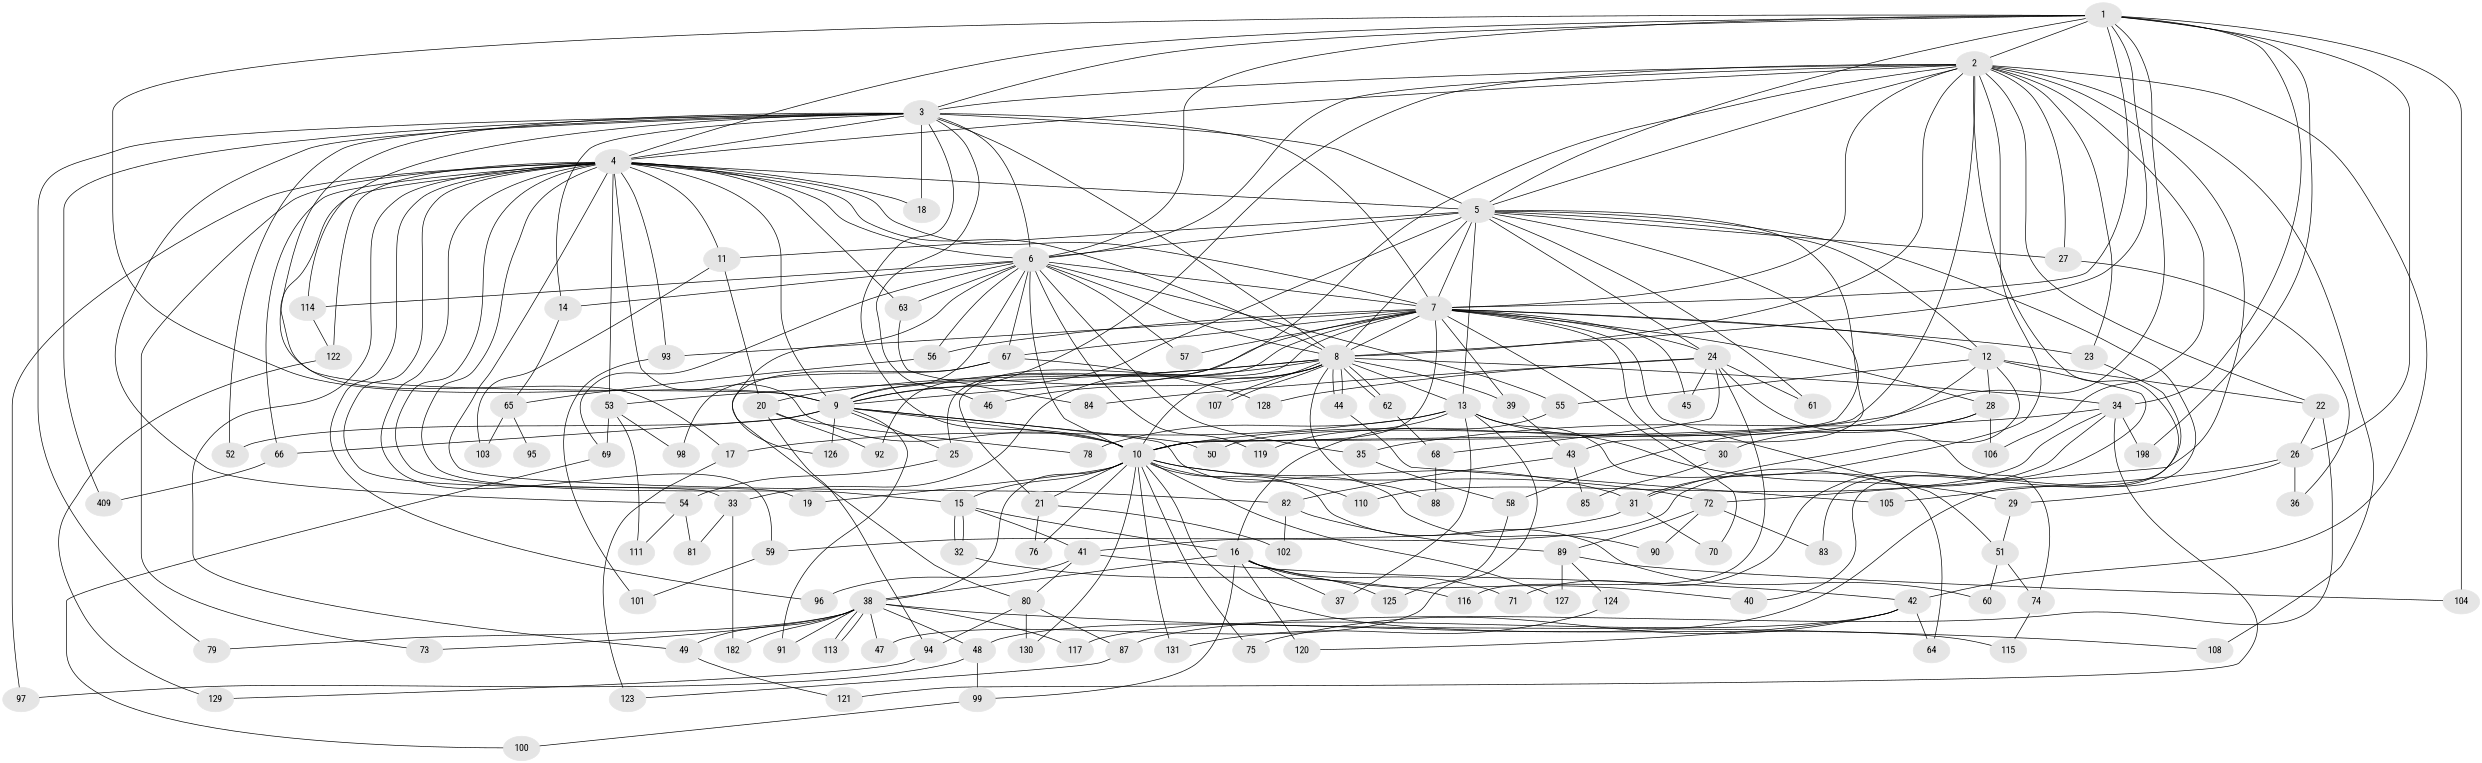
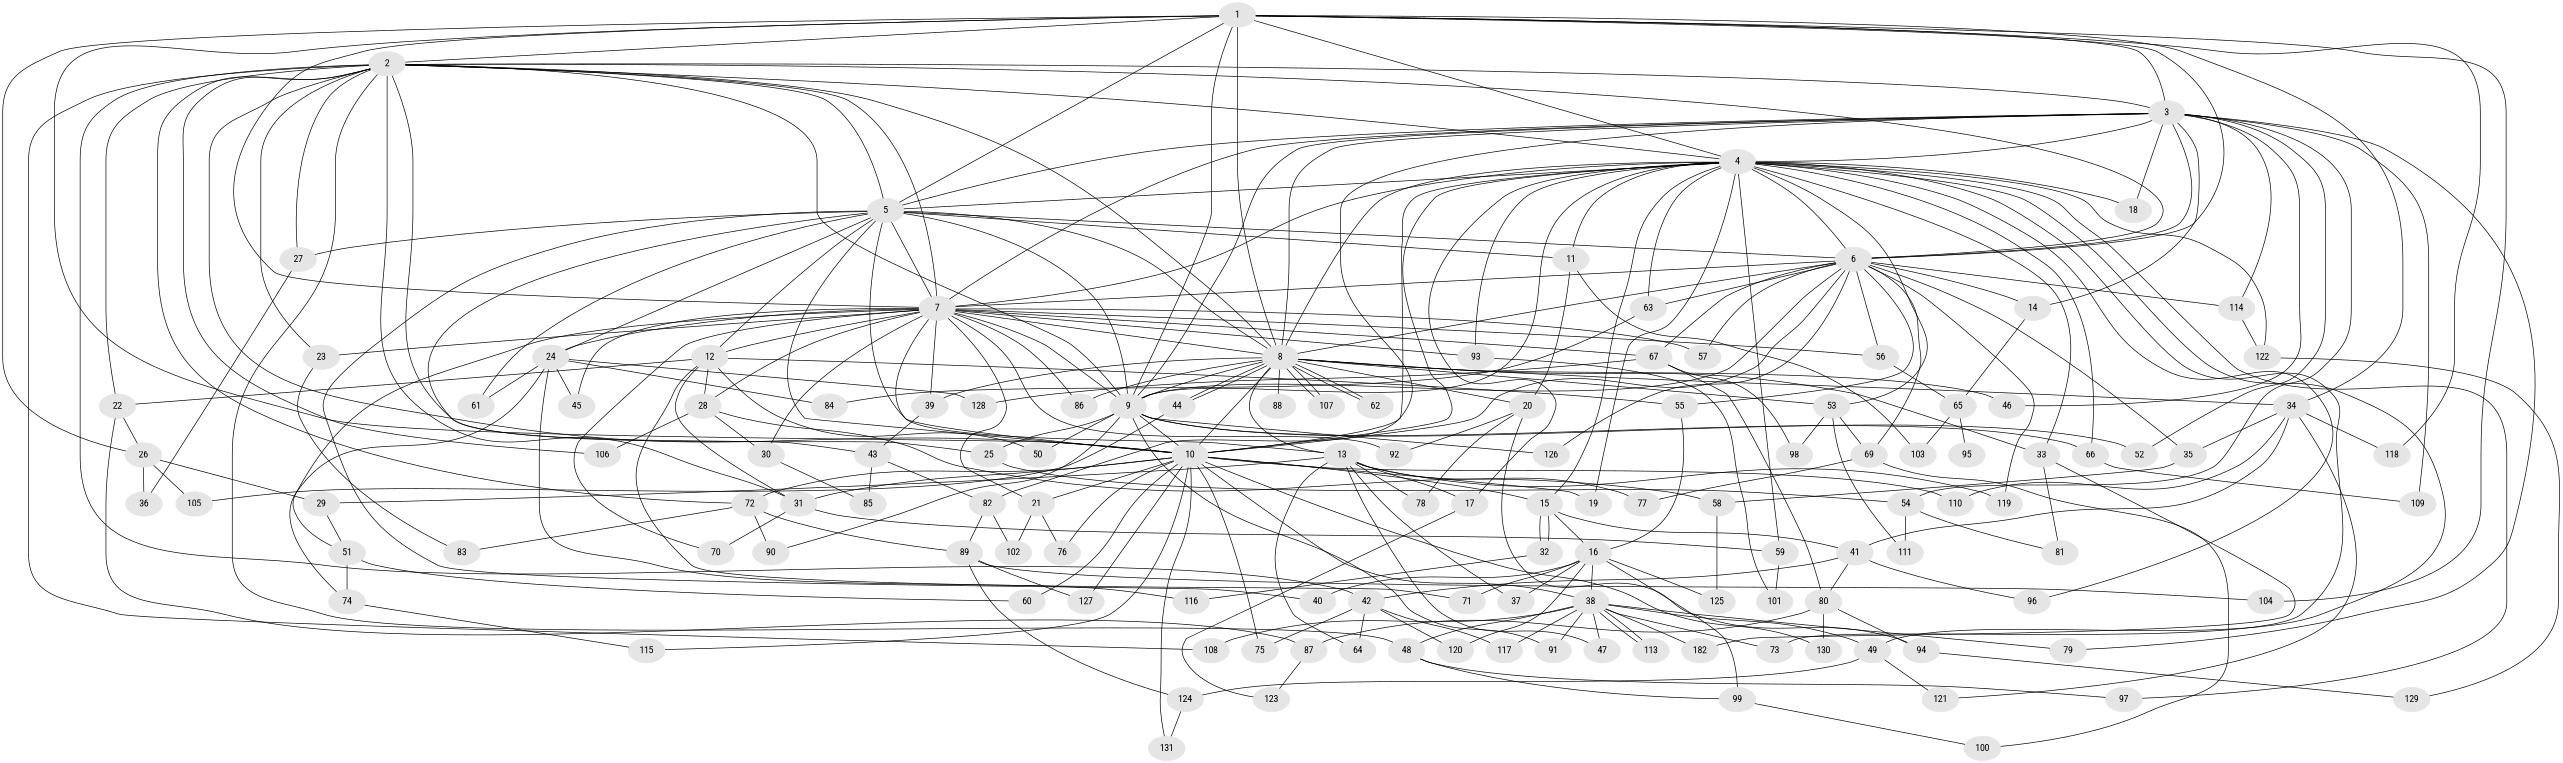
node "86": added
node "68": removed
node "198": label "198" -> "118"
node "409": label "409" -> "109"
node "77": added
edge "49" -- "124": added
